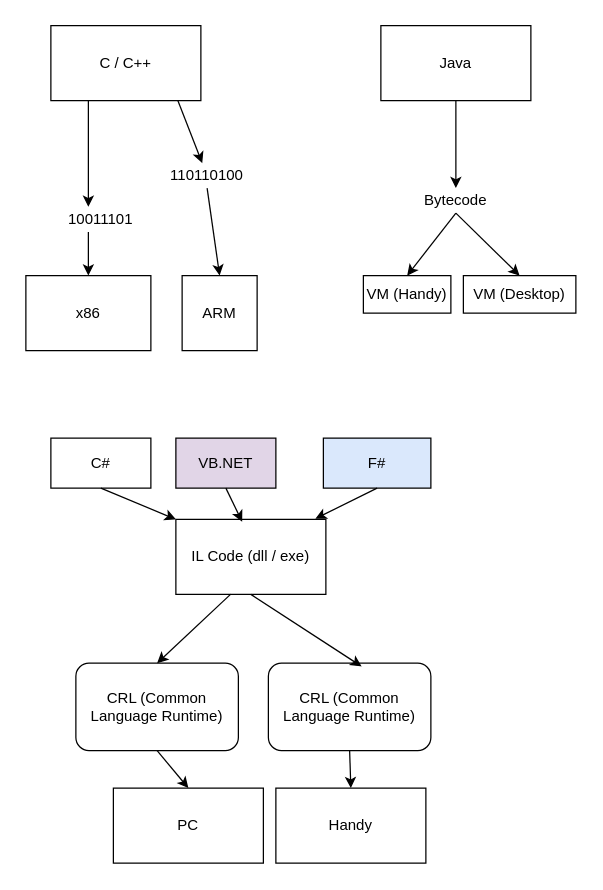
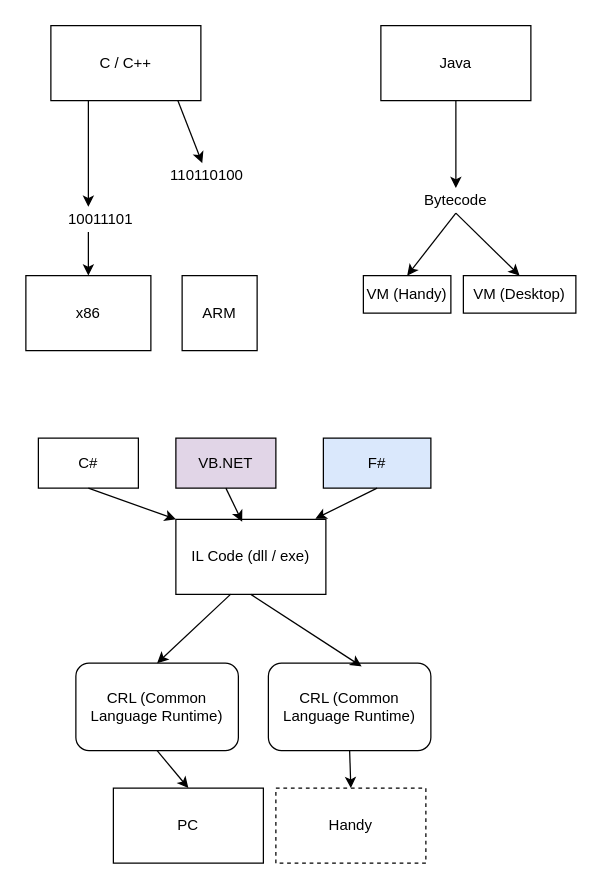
edge "110110100" -> "ARM": removed
node "C#": moved (101, 463) -> (88, 463)
node "Handy": style solid -> dashed
